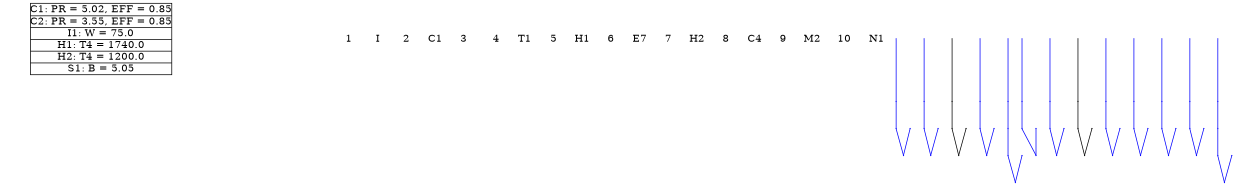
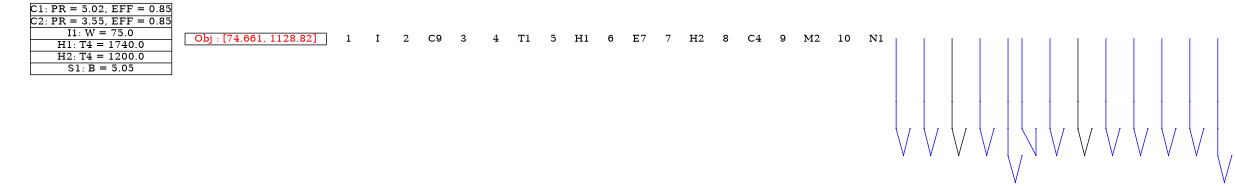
node "Obj : [74.661, 1128.82]": added
node "C1": label "C1" -> "C9"
